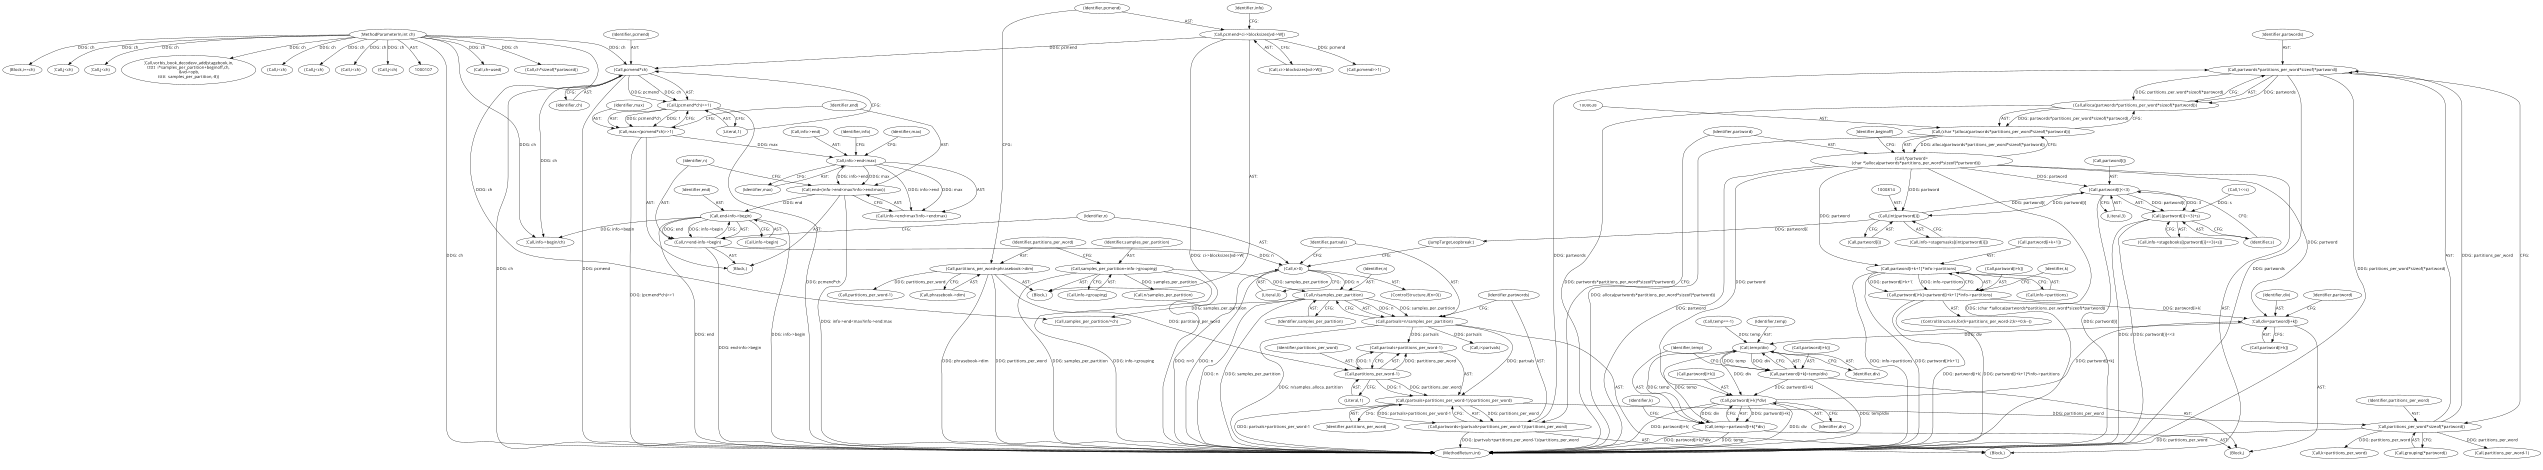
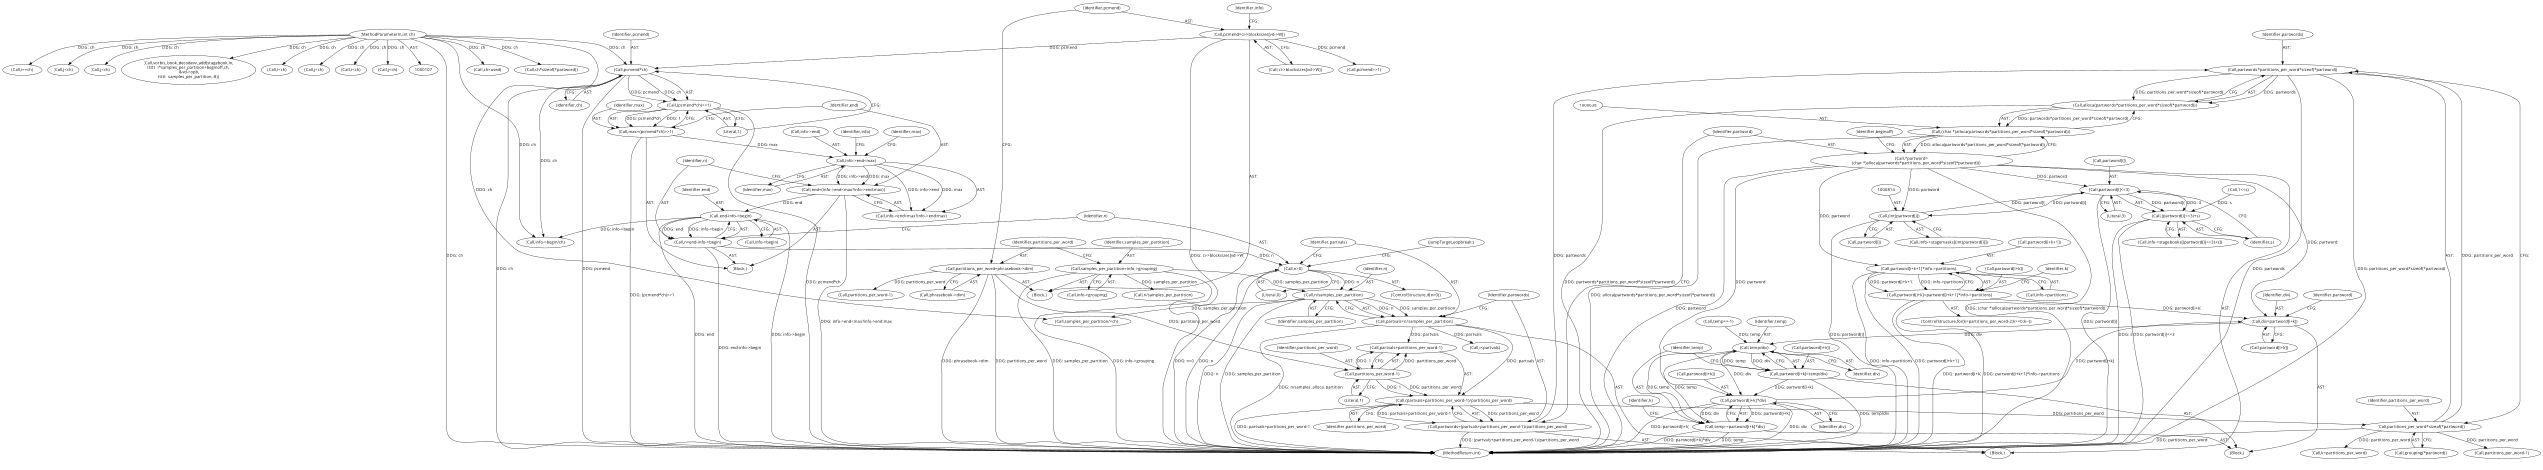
node "(Block,i==ch)": label "(Block,i==ch)" -> "(Call,i==ch)"
edge "(Call,(int)partword[i])" -> "(JumpTarget,eopbreak:)": now "(Call,(int)partword[i])" -> "(MethodReturn,int)"
